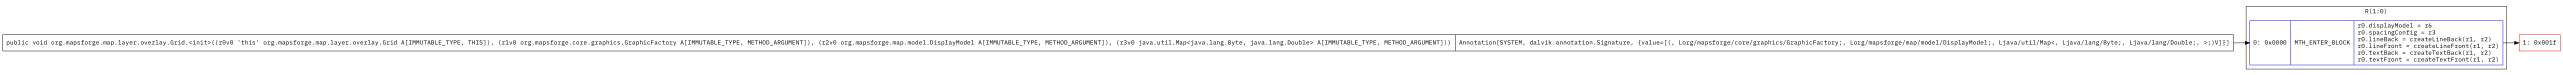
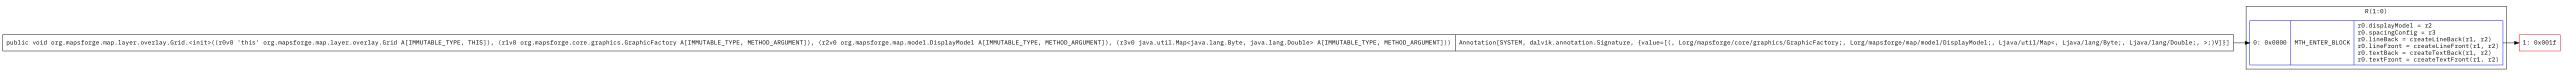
node "0: 0x0000": text "r0.displayModel = r6" -> "r0.displayModel = r2"
